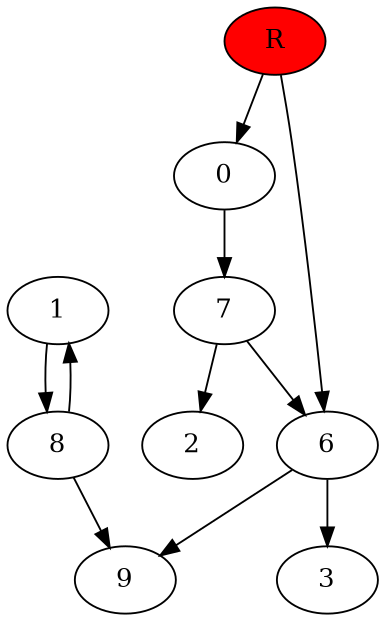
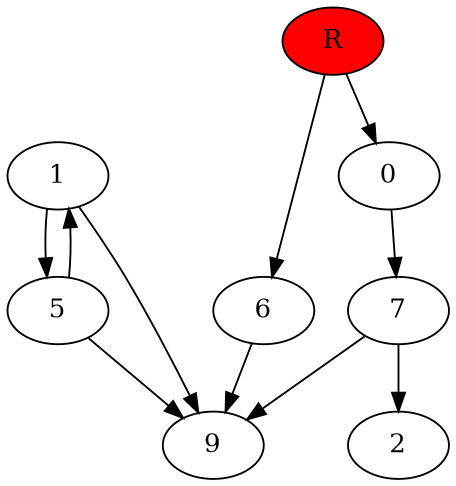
edge "1" -> "9": added
edge "7" -> "6": now "7" -> "9"
node "8": label "8" -> "5"
node "3": removed
